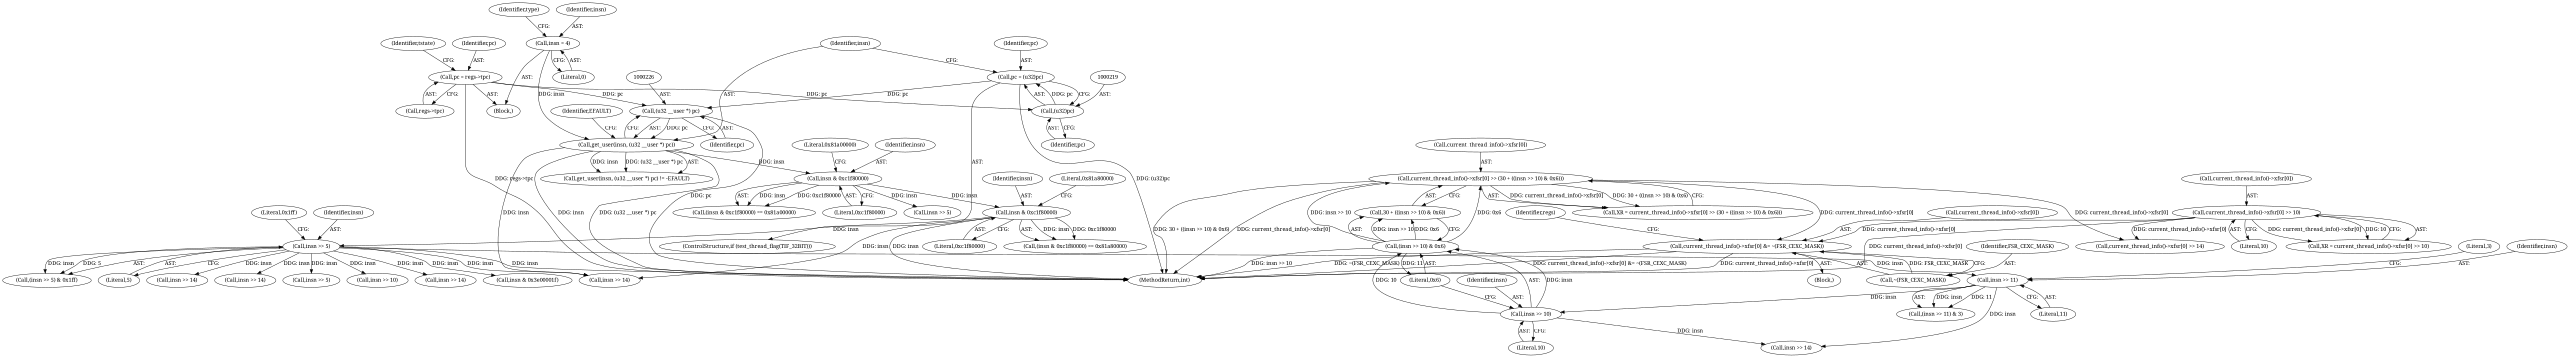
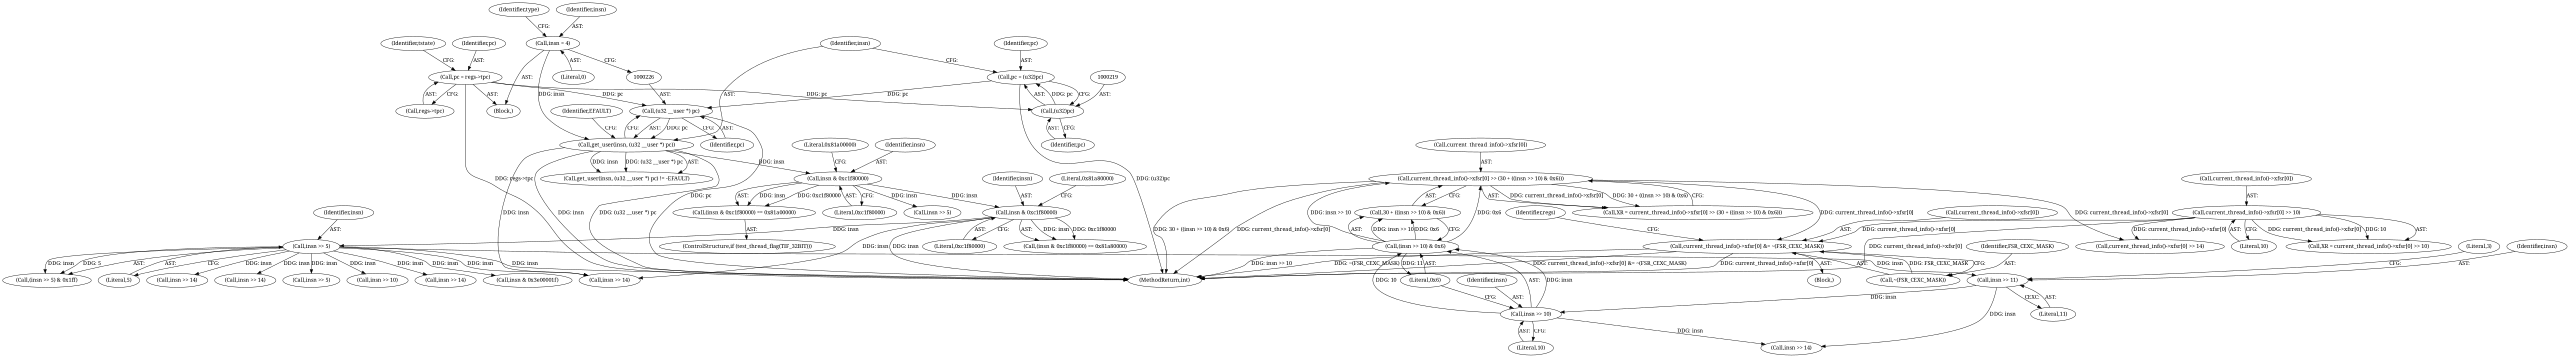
edge "(Call,insn = 4)" -> "(Literal,0)": now "(Call,insn = 4)" -> "1000226"
node "(Literal,0x1ff)": removed
edge "(Call,pc = (u32)pc)" -> "(ControlStructure,if (test_thread_flag(TIF_32BIT)))": now "(Call,(insn & 0xc1f80000) == 0x81a00000)" -> "(ControlStructure,if (test_thread_flag(TIF_32BIT)))"
edge "(Call,XR = current_thread_info()->xfsr[0] >> 10)" -> "(Call,current_thread_info()->xfsr[0] >> 10)": removed, label "CFG:"
edge "(Call,insn >> 11)" -> "(Literal,11)": label "CFG: " -> "CEXC: "
node "(Call,(insn >> 11) & 3)": removed
